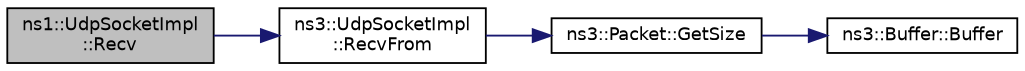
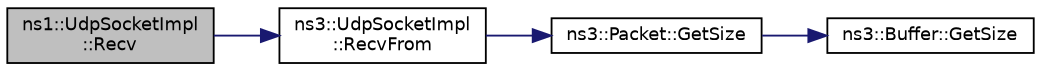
node "ns3::Buffer::Buffer": label "ns3::Buffer::Buffer" -> "ns3::Buffer::GetSize"
